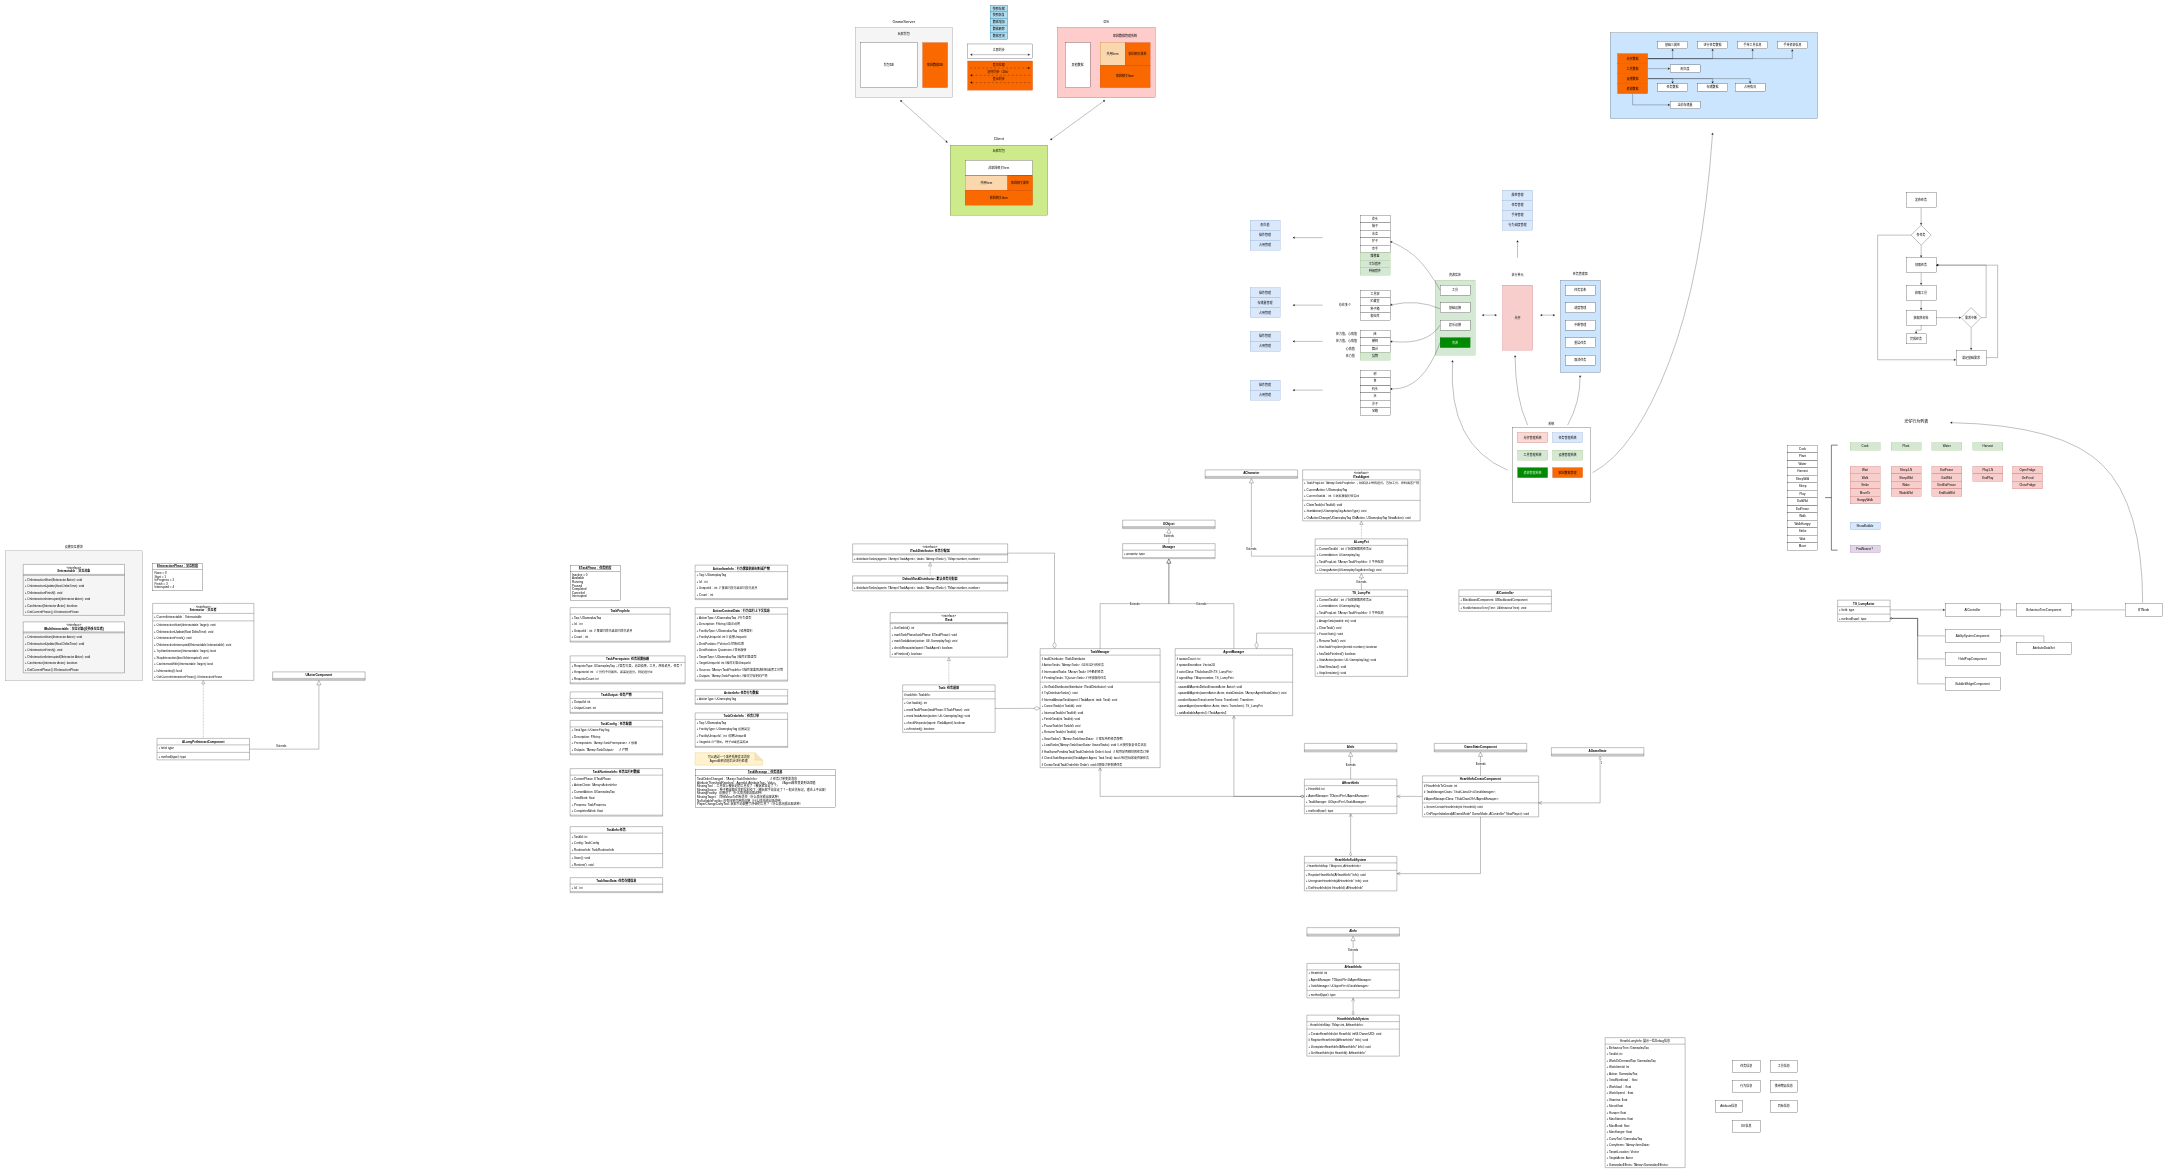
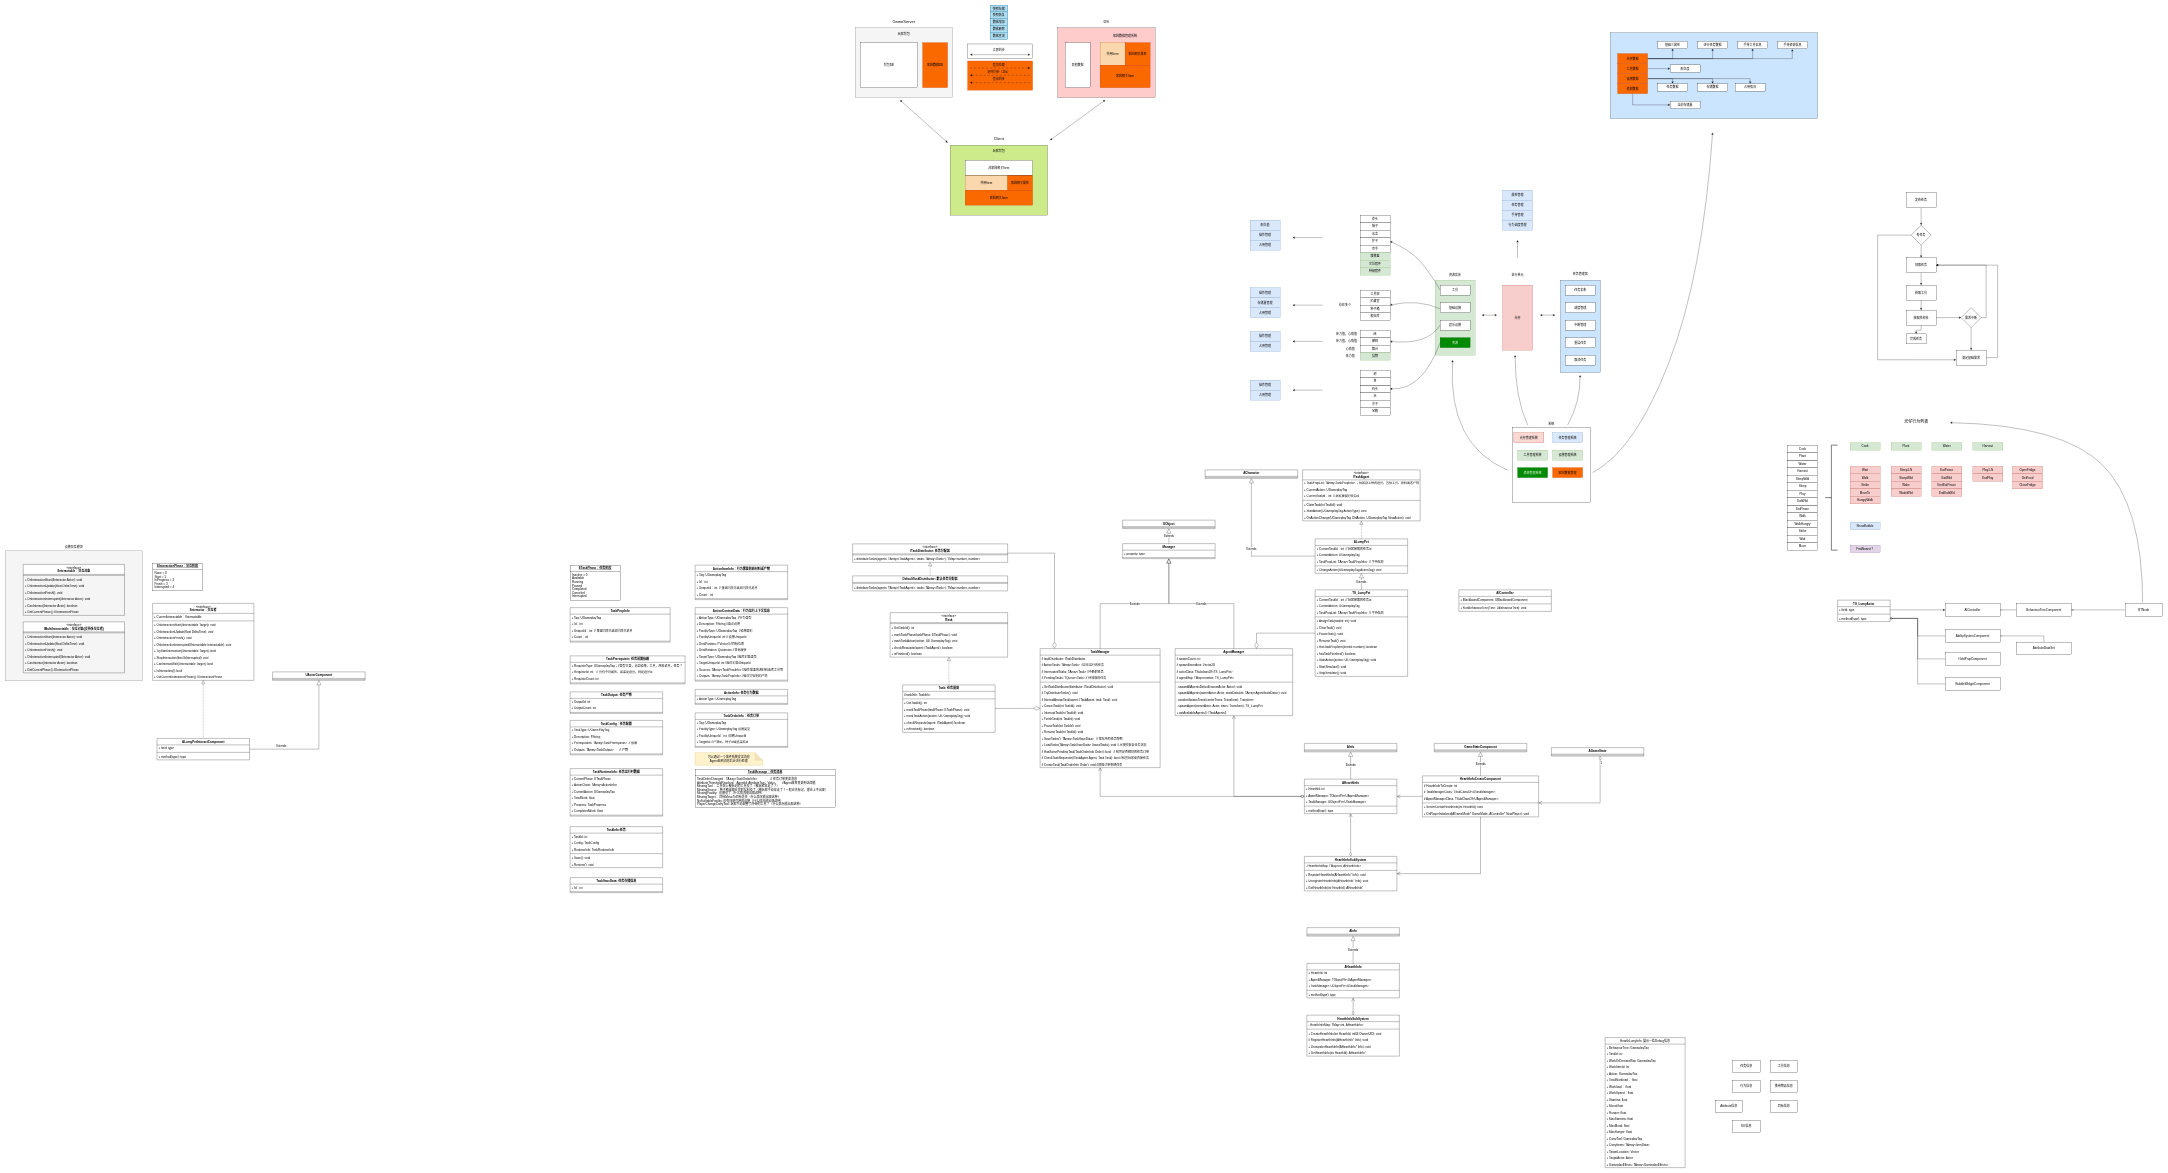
node "光仔管理系统": moved (1533, 438) -> (1529, 438)
